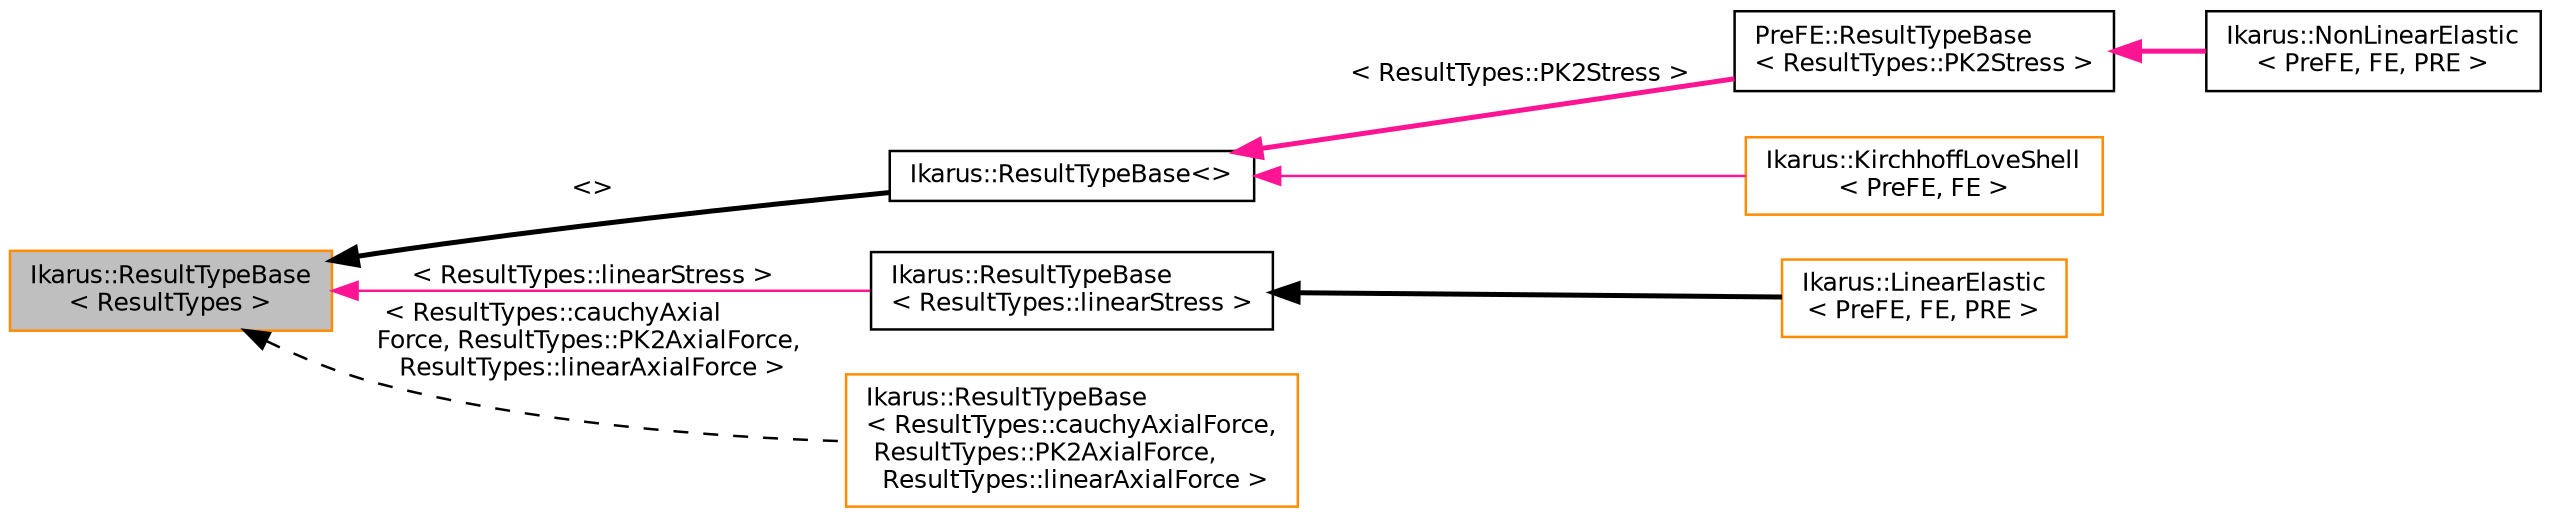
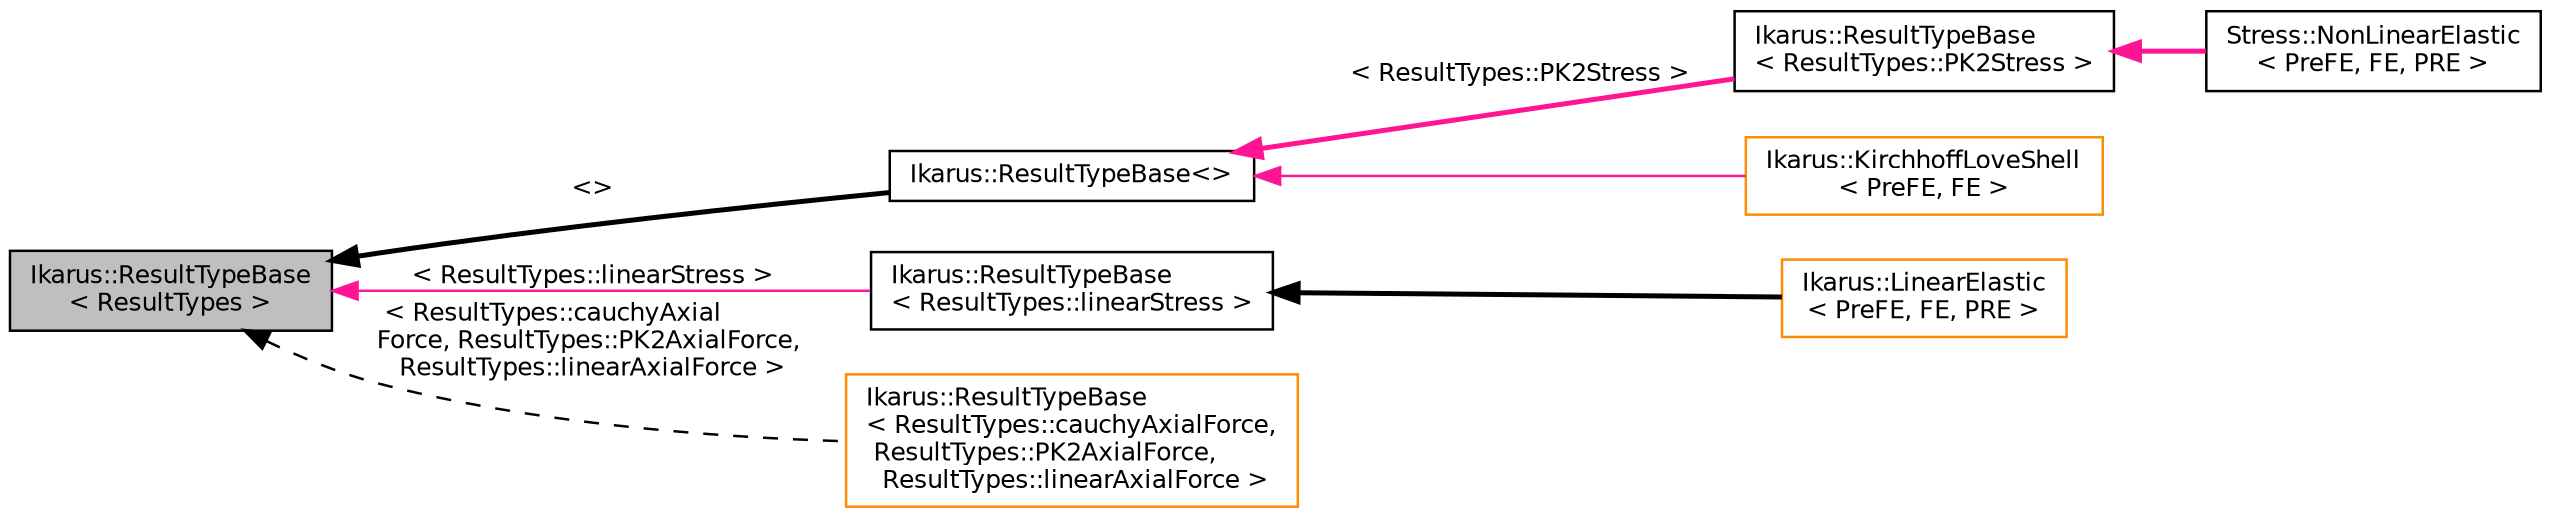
node "PreFE::ResultTypeBase < ResultTypes::PK2Stress >": label "PreFE::ResultTypeBase < ResultTypes::PK2Stress >" -> "Ikarus::ResultTypeBase < ResultTypes::PK2Stress >"
node "Ikarus::NonLinearElastic < PreFE, FE, PRE >": label "Ikarus::NonLinearElastic < PreFE, FE, PRE >" -> "Stress::NonLinearElastic < PreFE, FE, PRE >"
node "Ikarus::ResultTypeBase < ResultTypes >": color darkorange -> black
